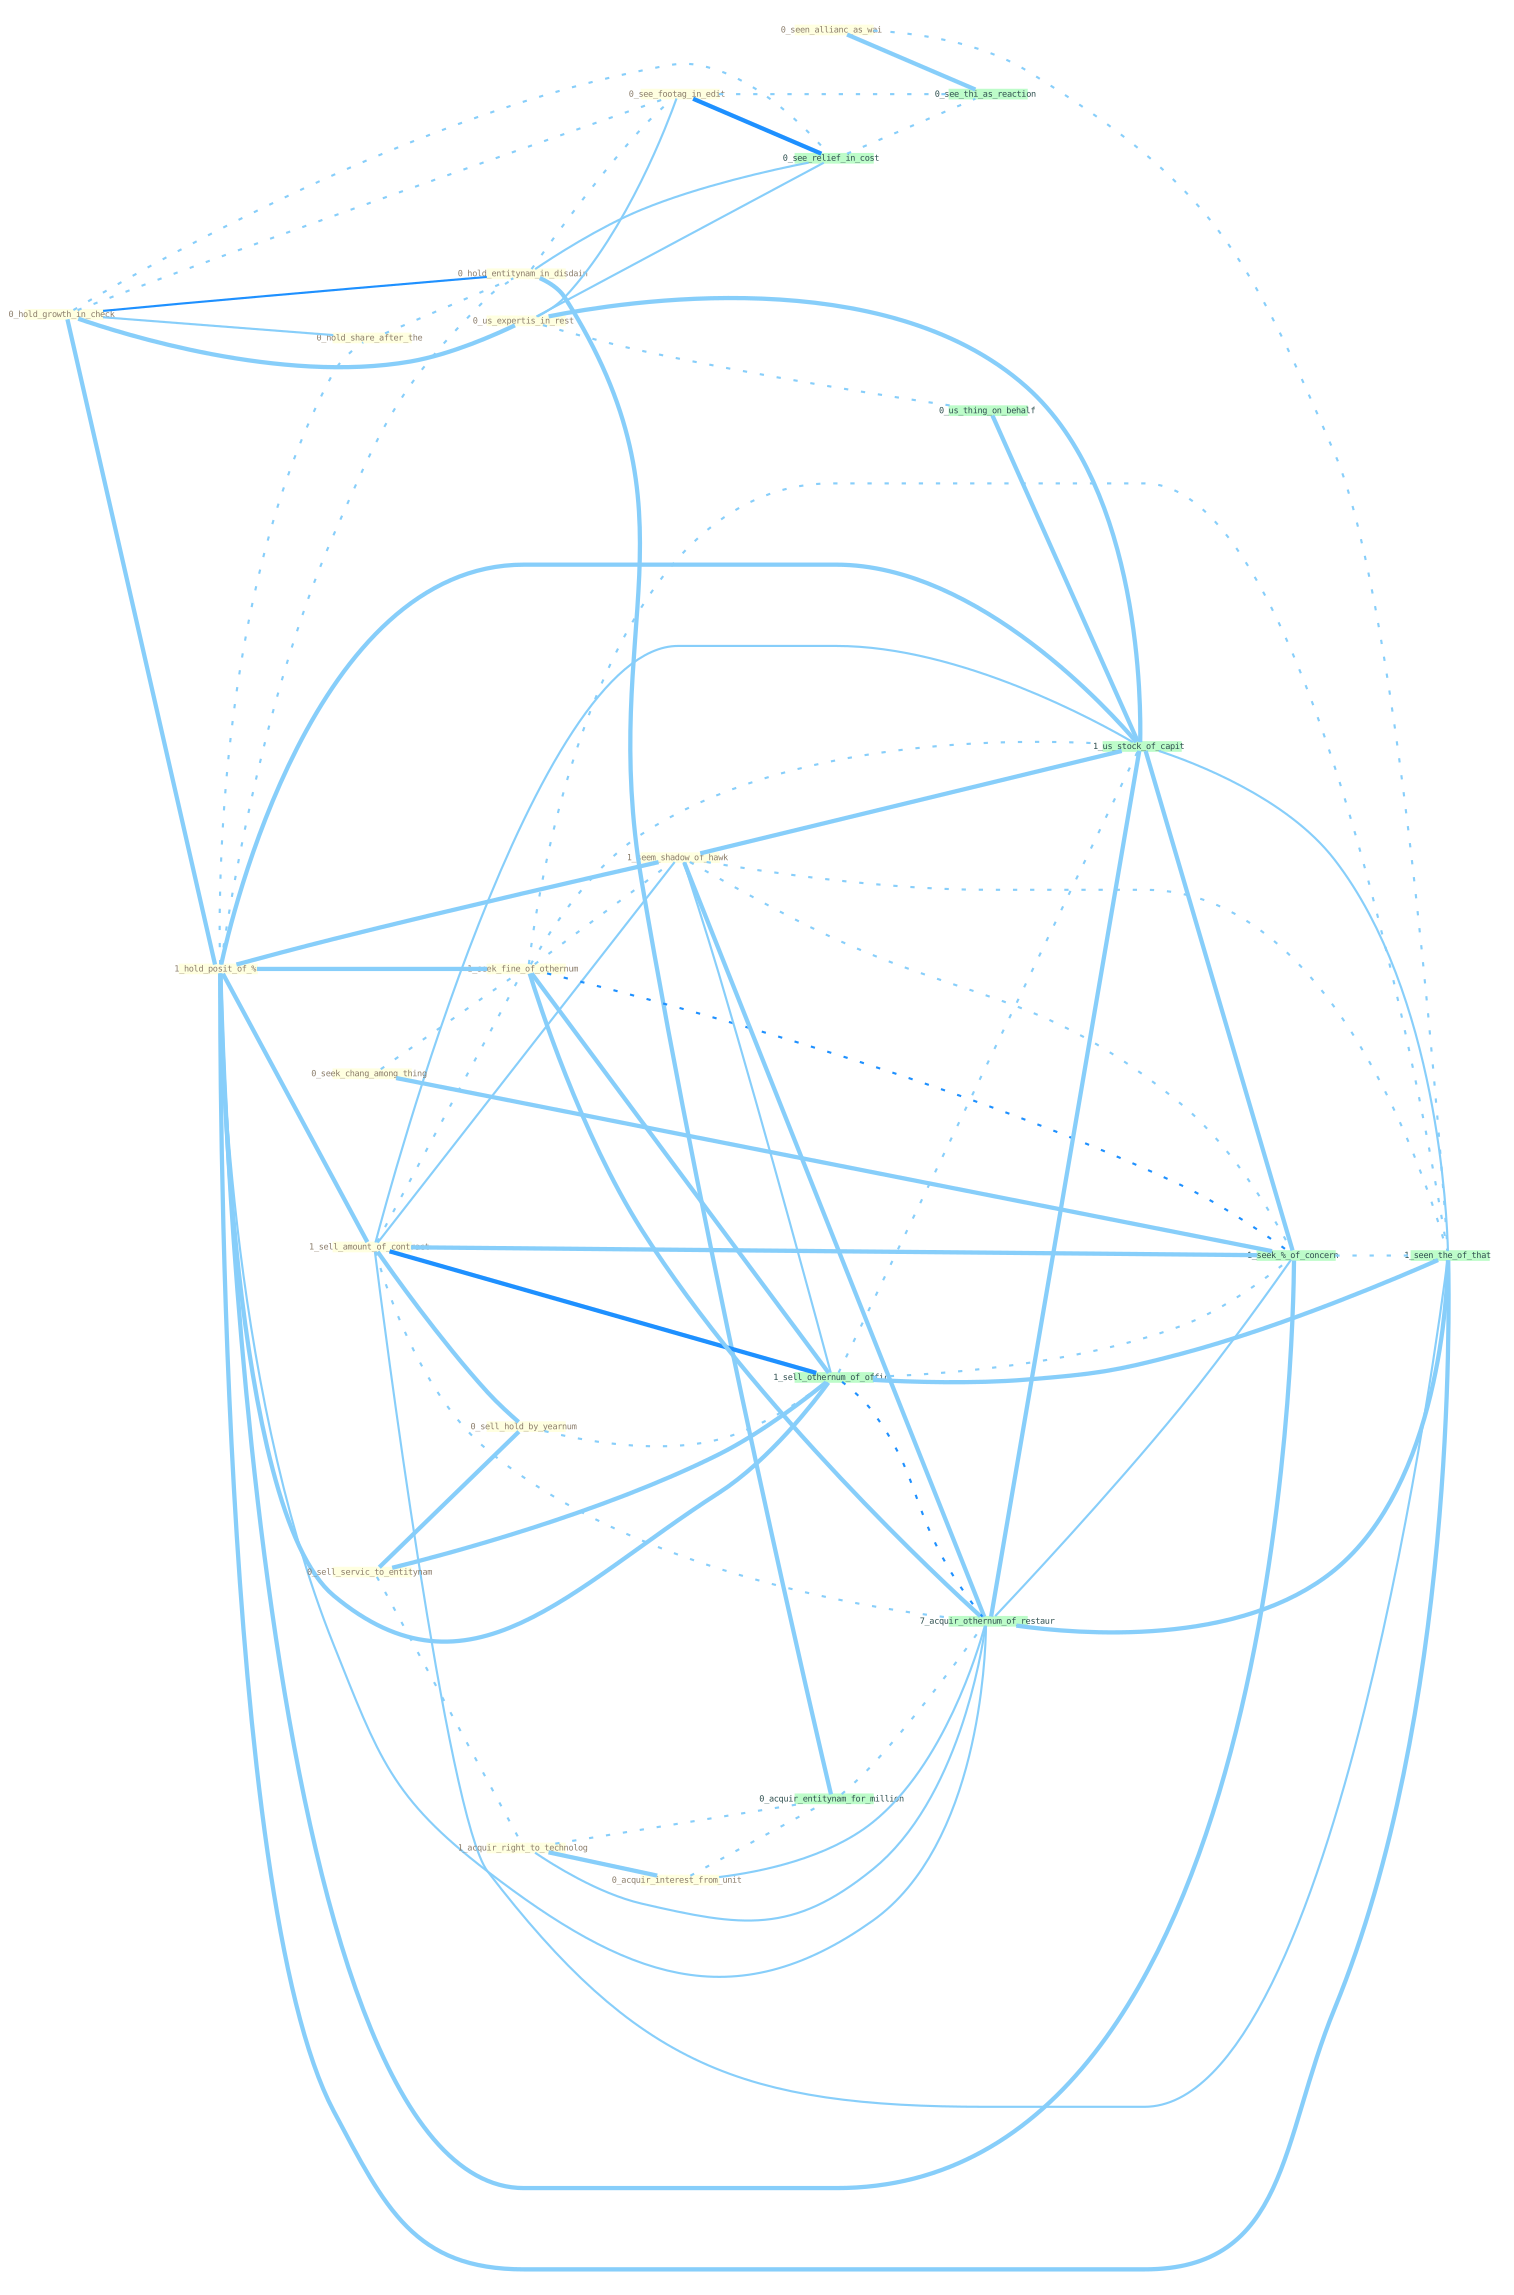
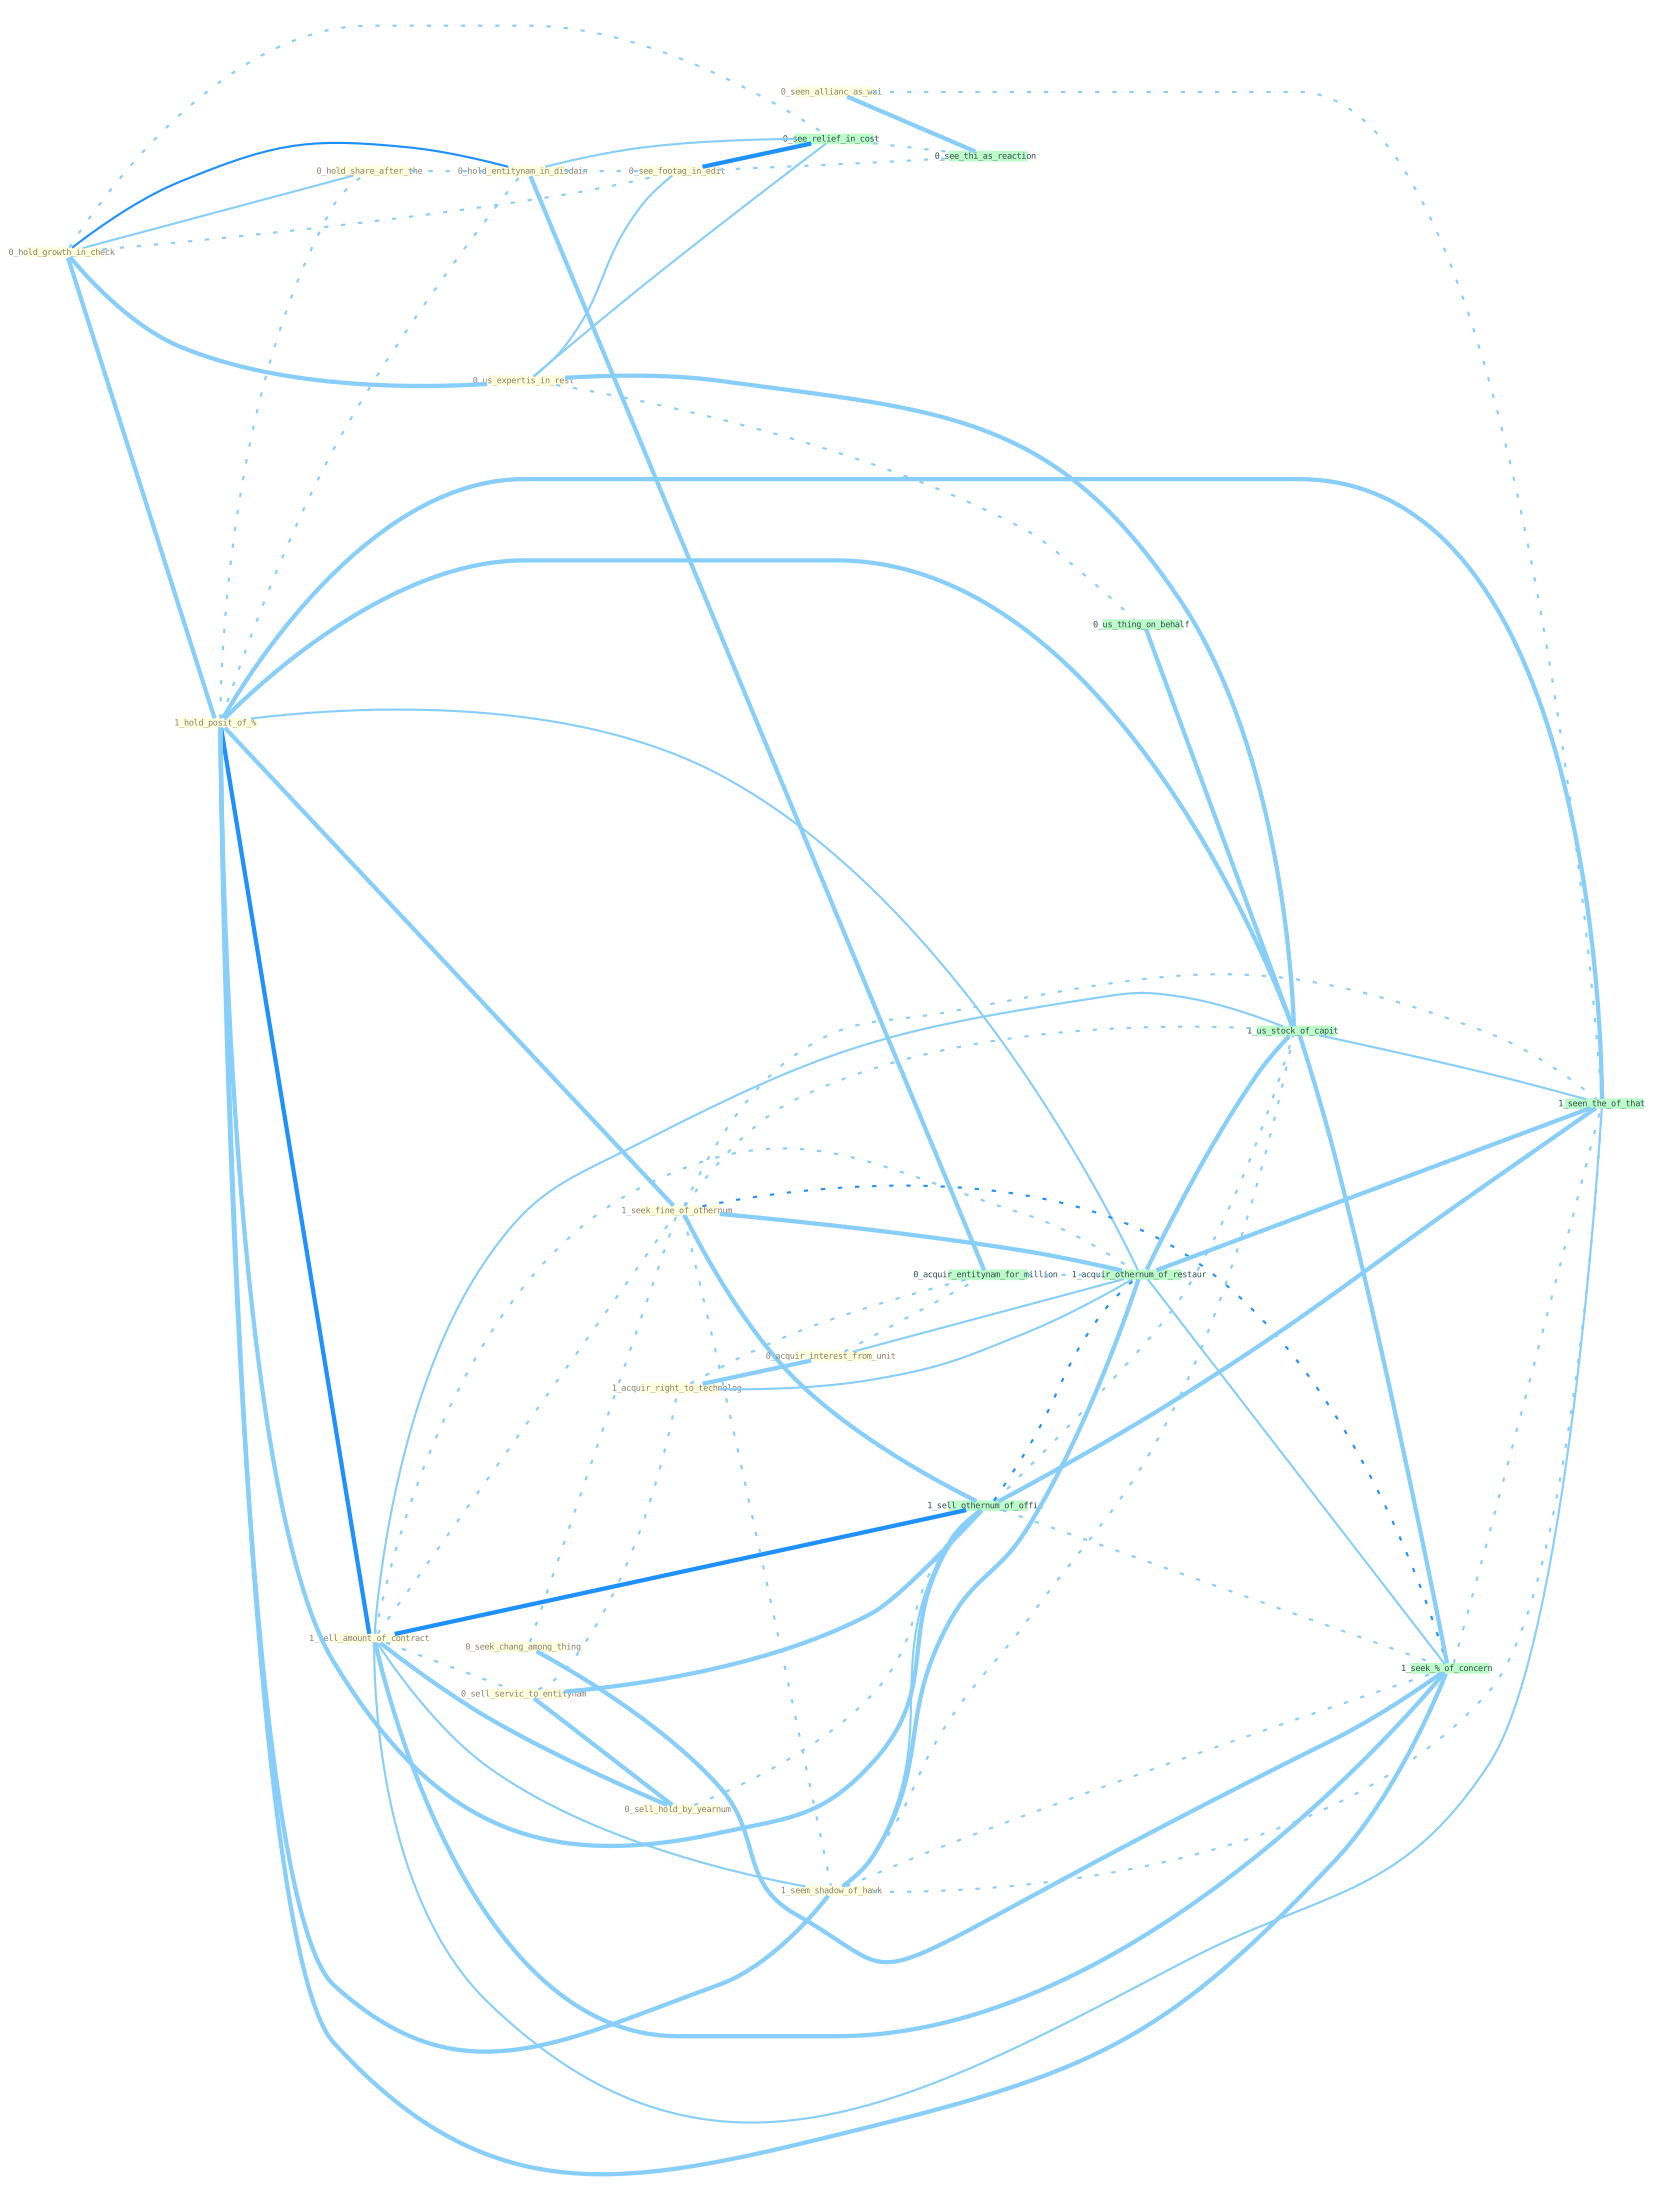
edge "1_us_stock_of_capit" -- "1_seem_shadow_of_hawk": style bold -> dotted
edge "1_hold_posit_of_%" -- "1_sell_amount_of_contract": color #87cefa -> #1e90ff
node "7_acquir_othernum_of_restaur": label "7_acquir_othernum_of_restaur" -> "1_acquir_othernum_of_restaur"
edge "1_sell_amount_of_contract" -- "0_sell_servic_to_entitynam": added
